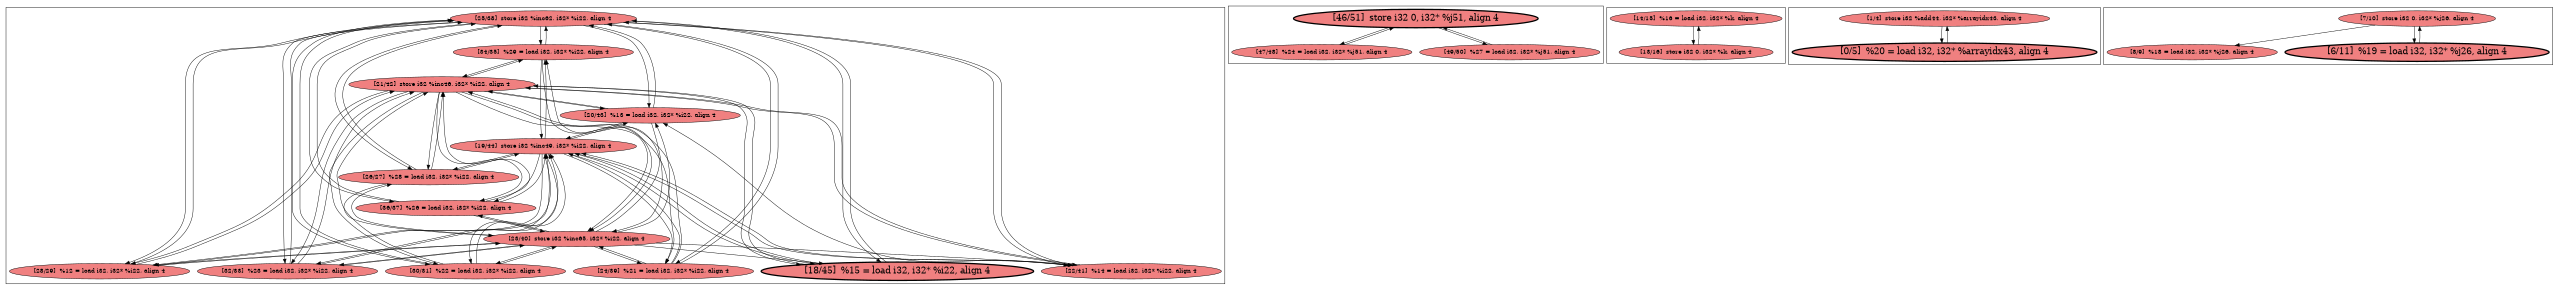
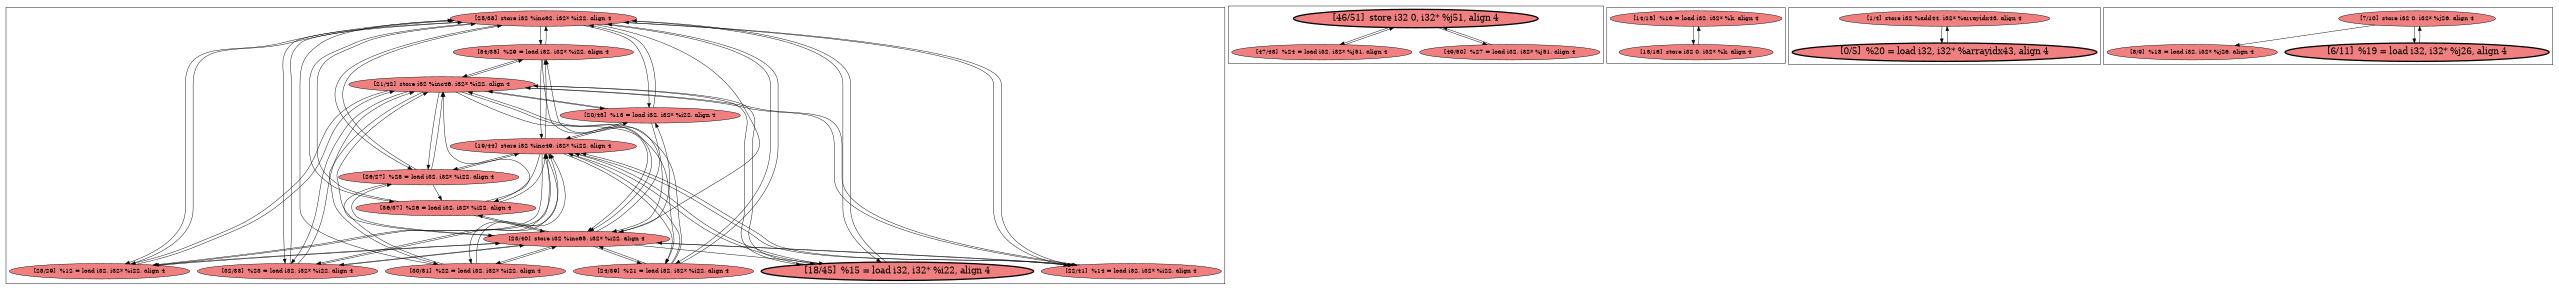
edge "[25/38]  store i32 %inc62, i32* %i22, align 4" -> "[30/31]  %22 = load i32, i32* %i22, align 4": now "[25/38]  store i32 %inc62, i32* %i22, align 4" -> "[23/40]  store i32 %inc65, i32* %i22, align 4"
edge "[21/42]  store i32 %inc46, i32* %i22, align 4" -> "[36/37]  %26 = load i32, i32* %i22, align 4": now "[26/27]  %28 = load i32, i32* %i22, align 4" -> "[36/37]  %26 = load i32, i32* %i22, align 4"
edge "[22/41]  %14 = load i32, i32* %i22, align 4" -> "[20/43]  %13 = load i32, i32* %i22, align 4": now "[22/41]  %14 = load i32, i32* %i22, align 4" -> "[23/40]  store i32 %inc65, i32* %i22, align 4"
